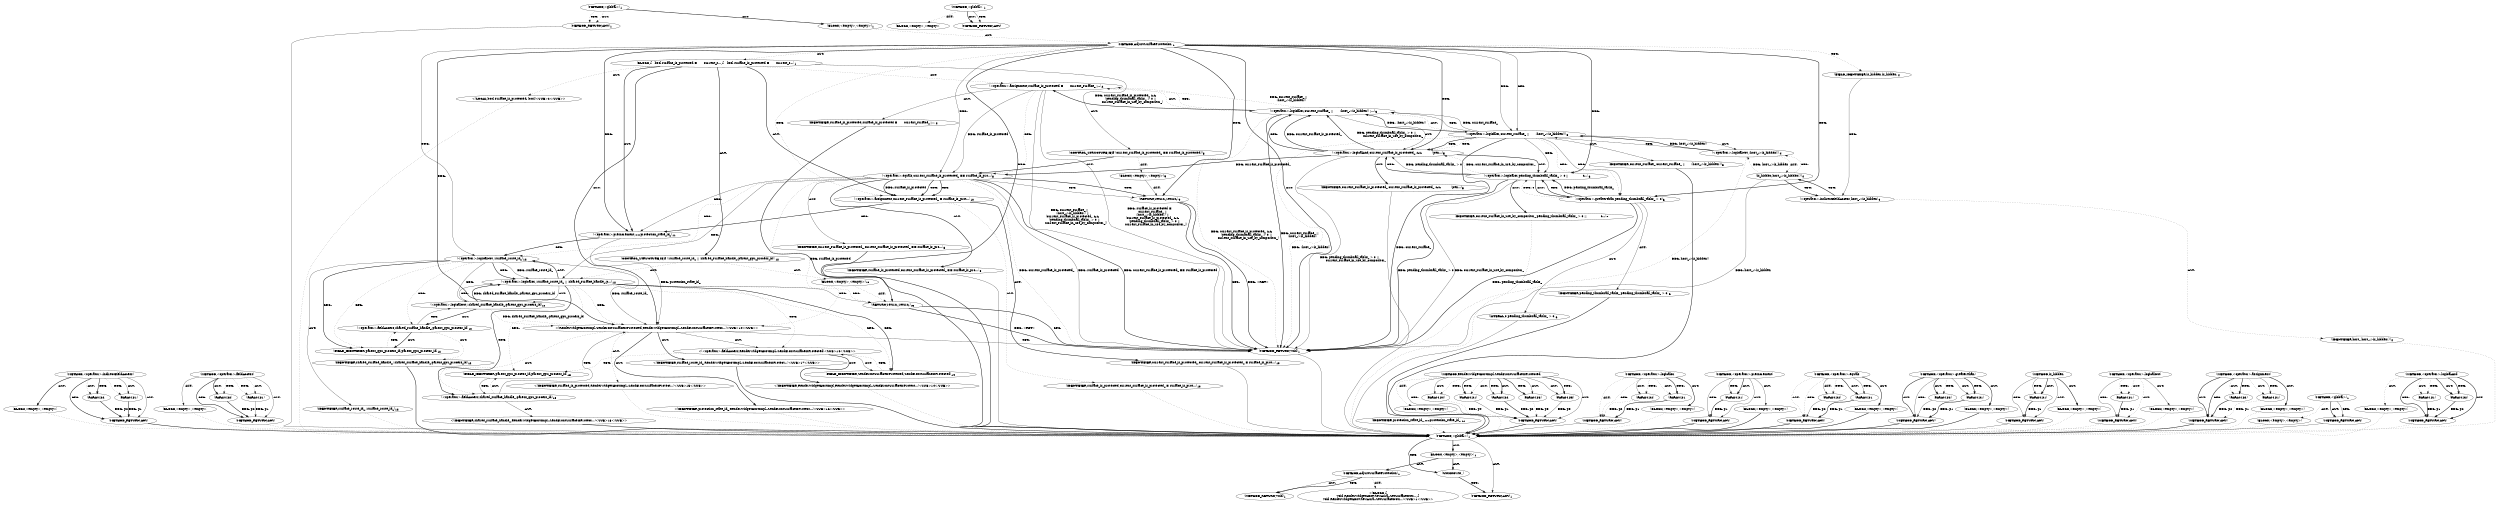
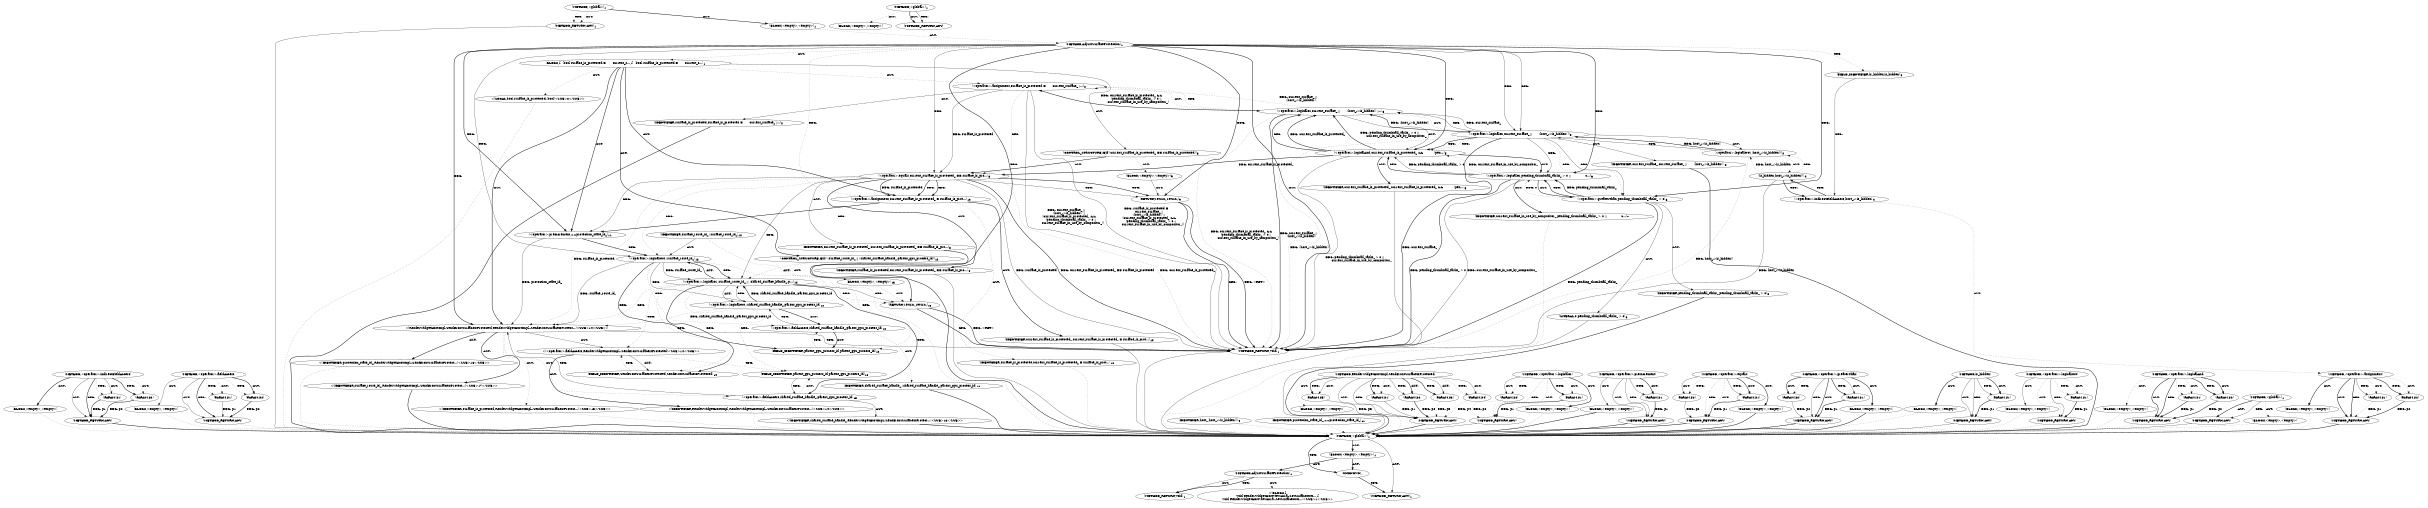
edge "(<operator>.indirectFieldAccess,host_->is_hidden)" -> "(IDENTIFIER,host_,host_->is_hidden())": now "(<operator>.indirectFieldAccess,host_->is_hidden)" -> "(METHOD,<operator>.assignment)"
edge "(<operator>.logicalNot,!surface_route_id_)" -> "(IDENTIFIER,surface_route_id_,!surface_route_id_)": reversed
